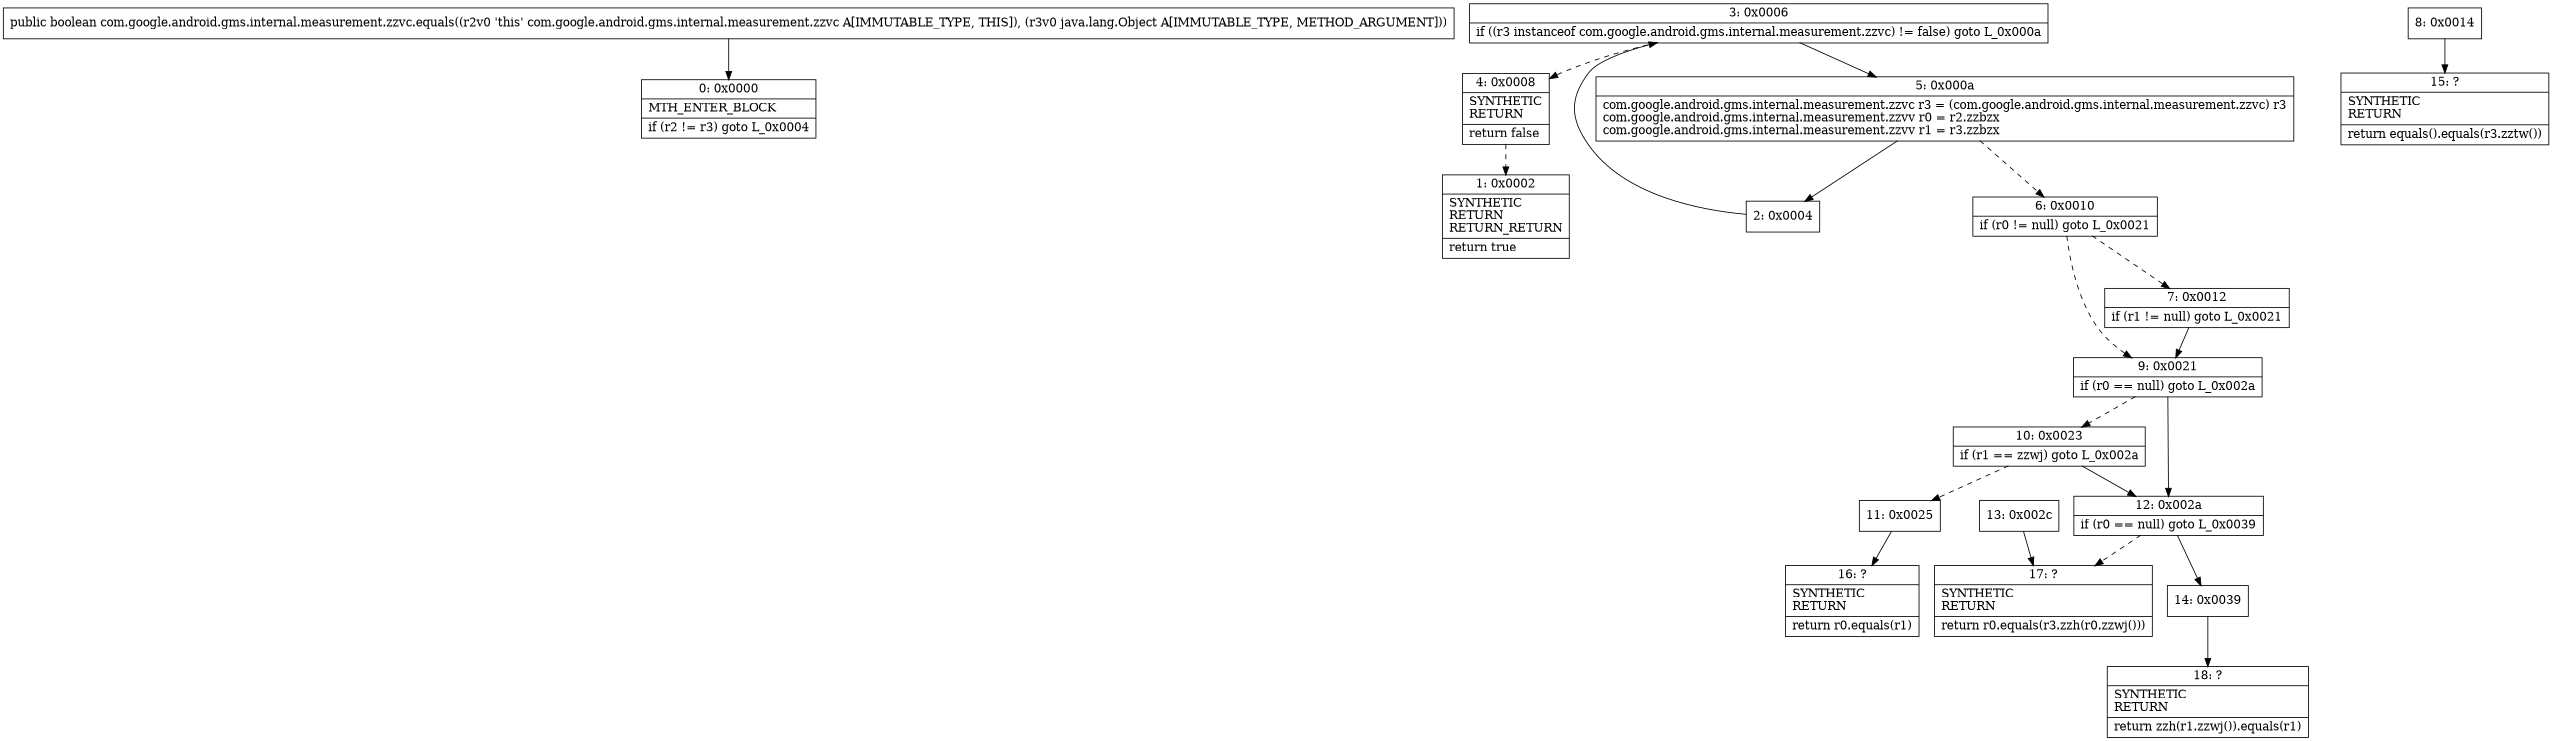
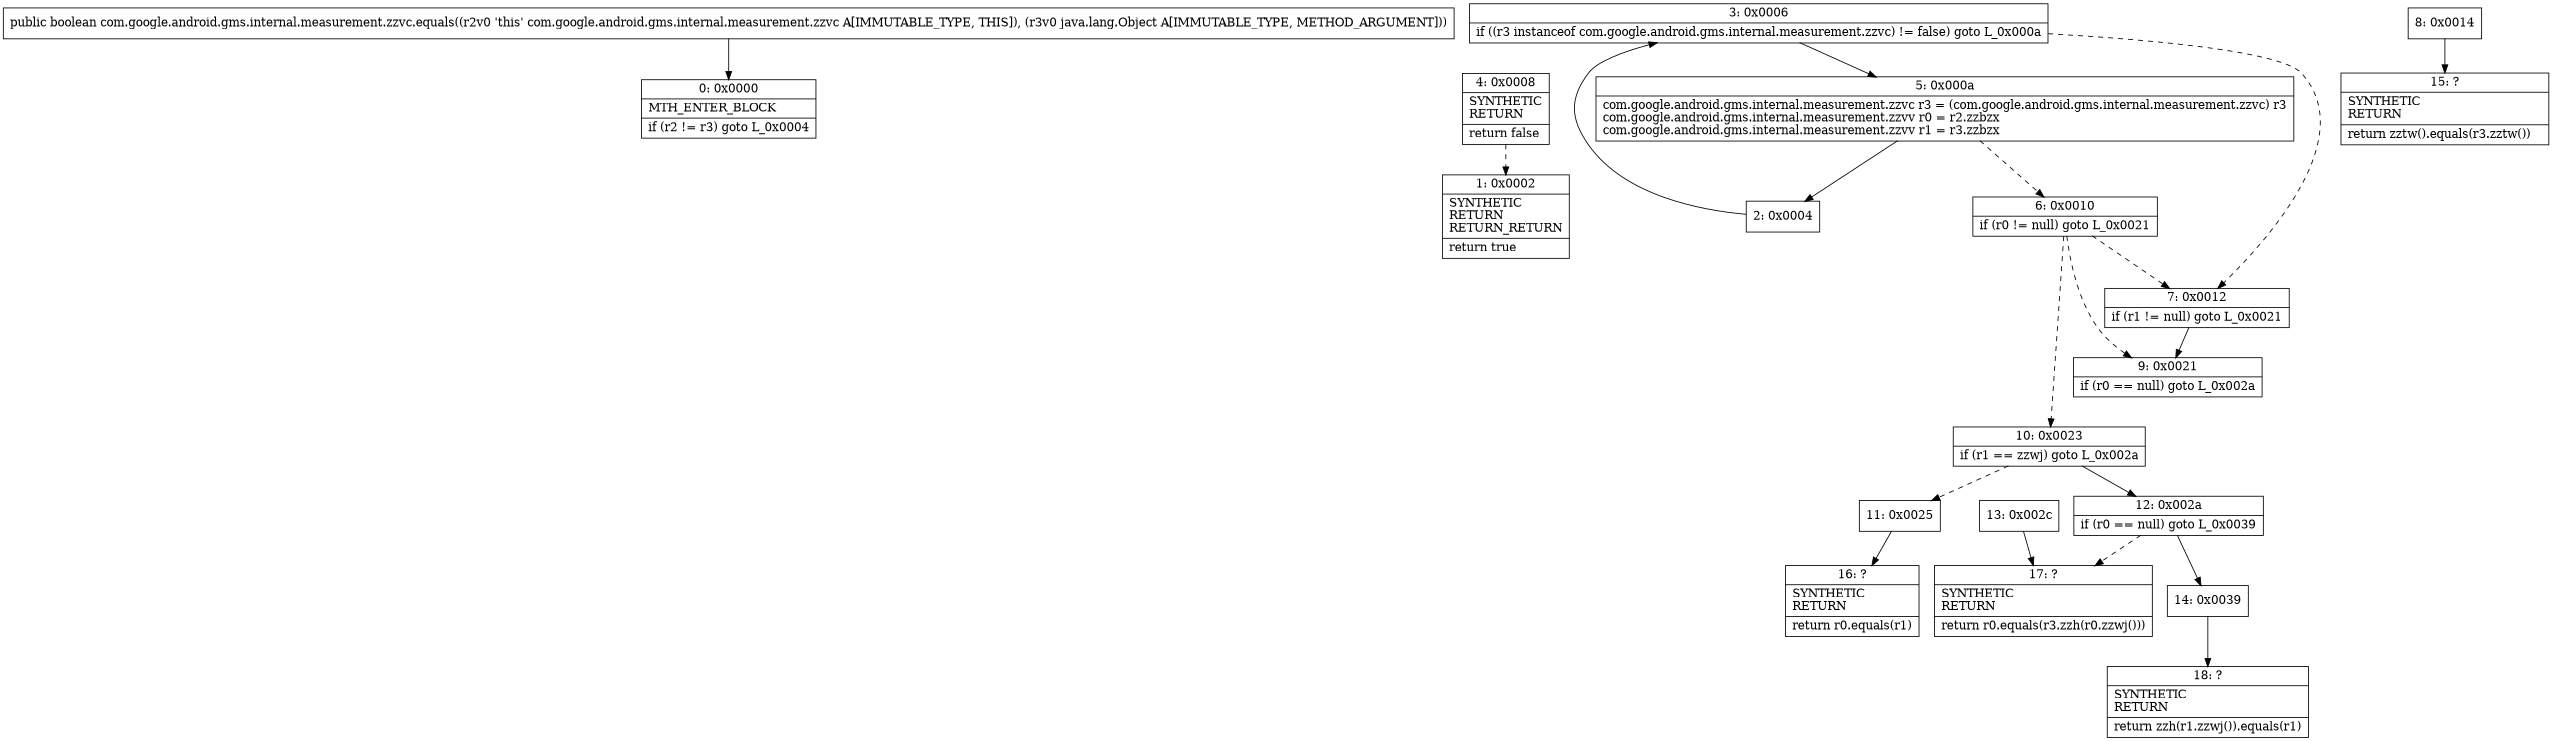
edge "3: 0x0006" -> "4: 0x0008": now "3: 0x0006" -> "7: 0x0012"
node "15: ?": text "return equals().equals(r3.zztw())" -> "return zztw().equals(r3.zztw())"
edge "9: 0x0021" -> "10: 0x0023": now "6: 0x0010" -> "10: 0x0023"
edge "9: 0x0021" -> "12: 0x002a": removed
